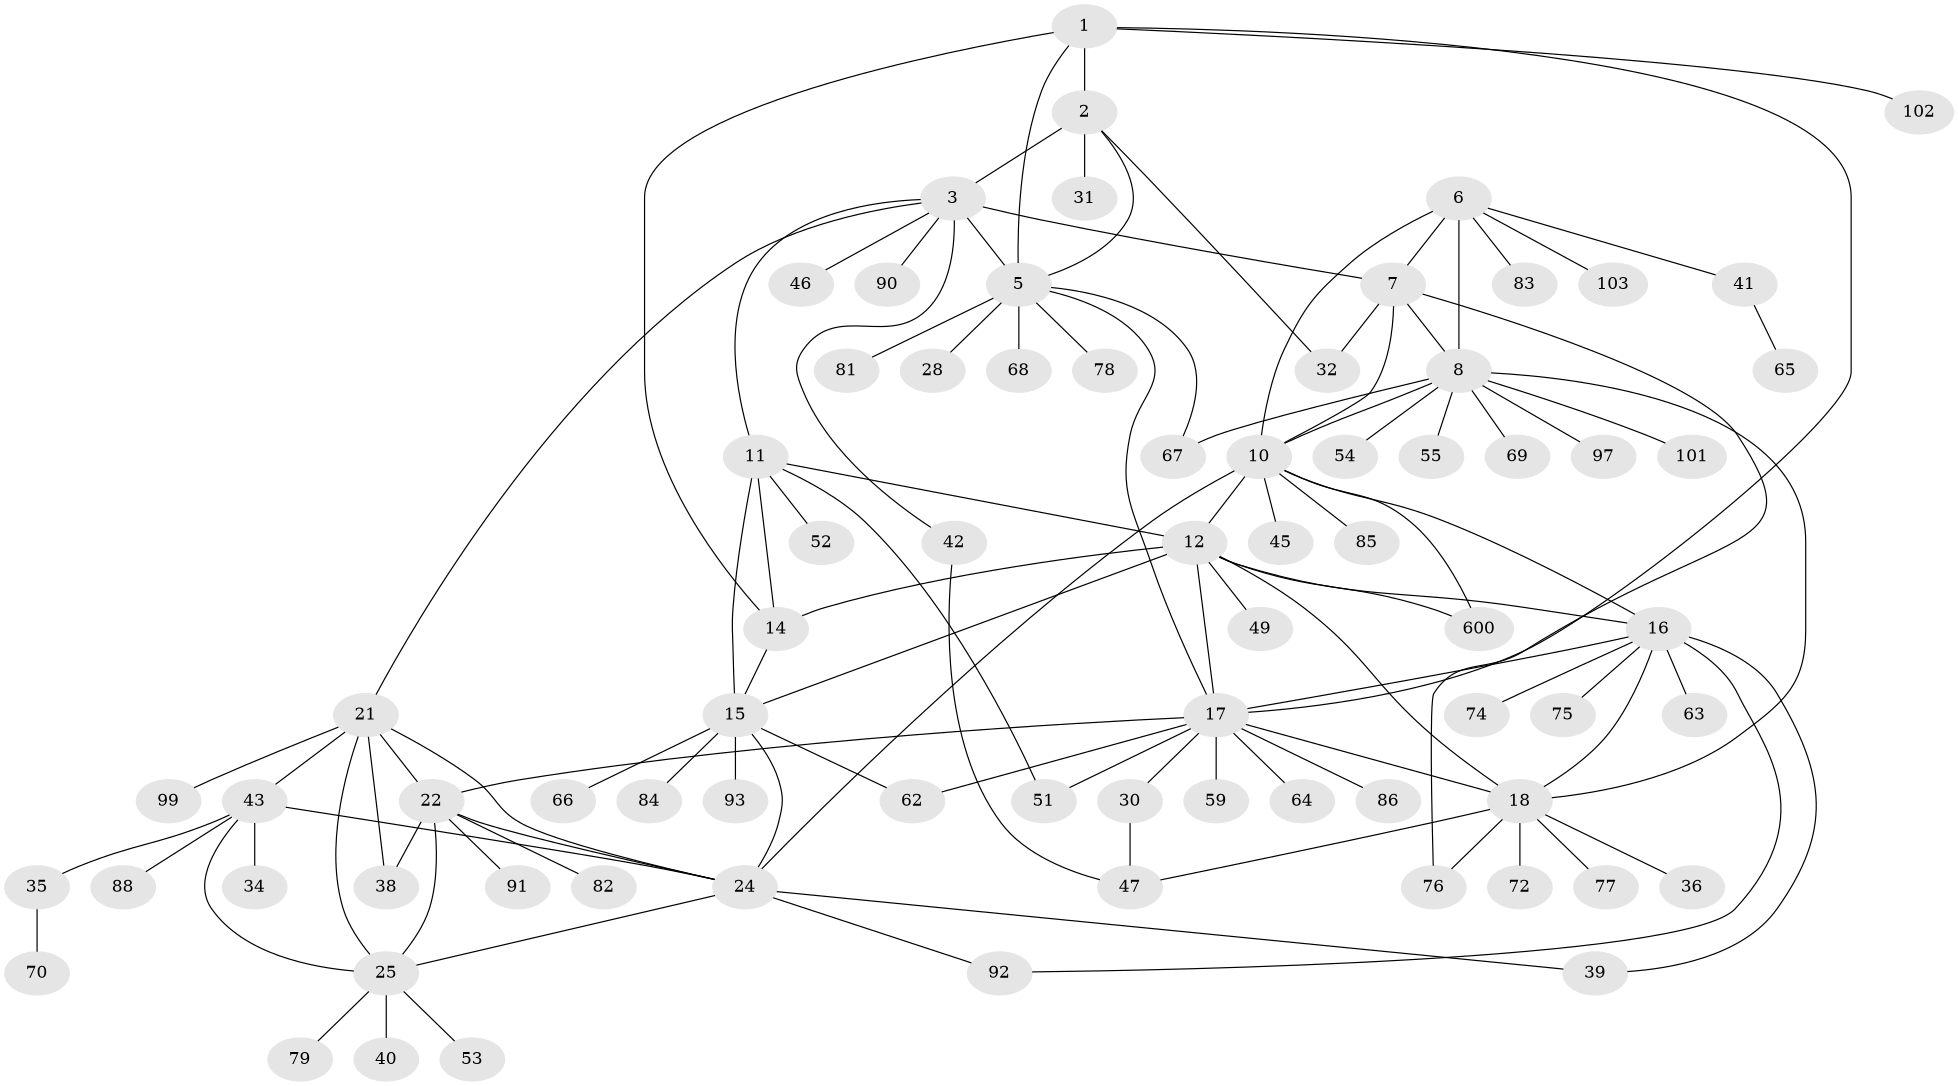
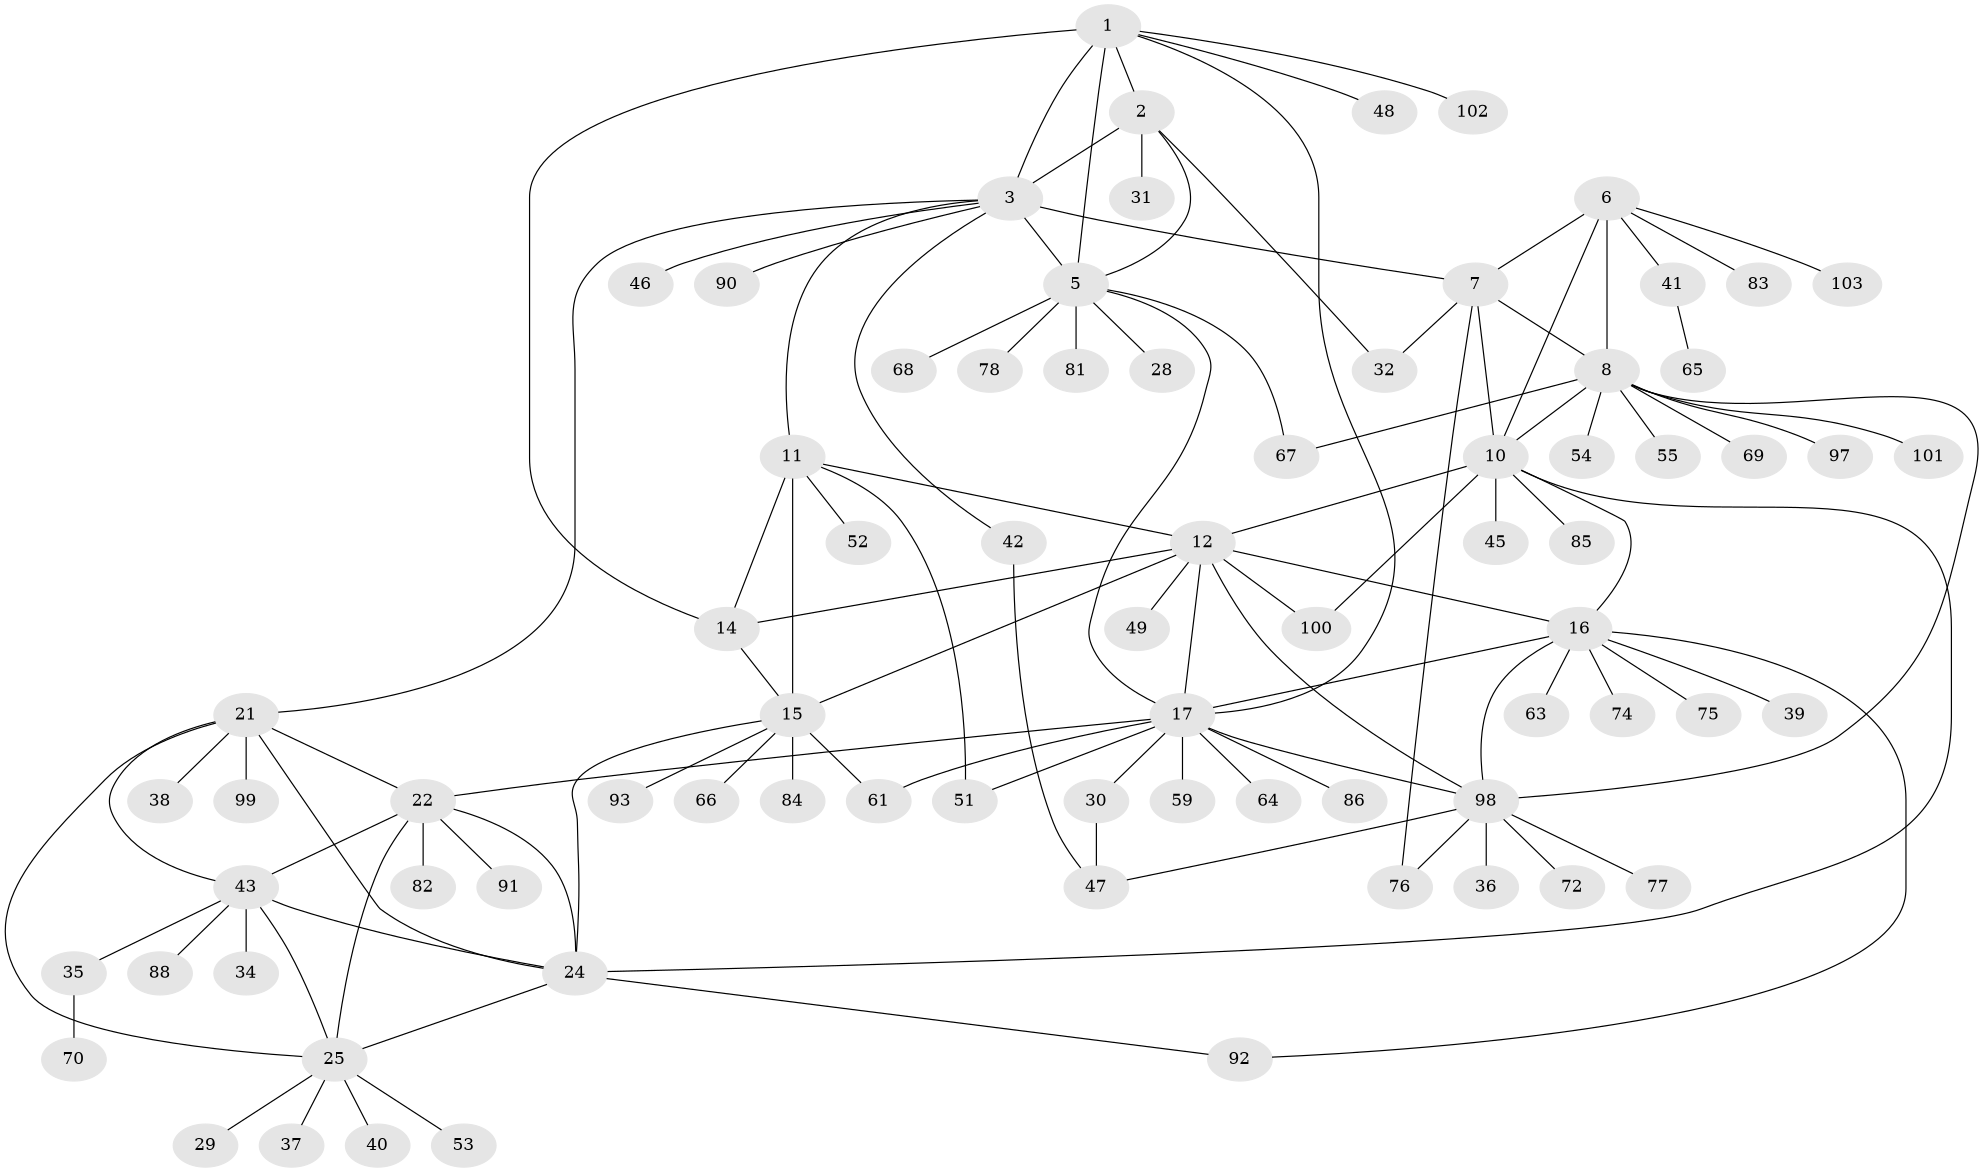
edge "1" -- "3": added
node "48": added
node "600": label "600" -> "100"
node "62": label "62" -> "61"
node "18": label "18" -> "98"
edge "22" -- "38": now "22" -- "43"
edge "24" -- "39": removed
node "79": label "79" -> "29"
node "37": added
